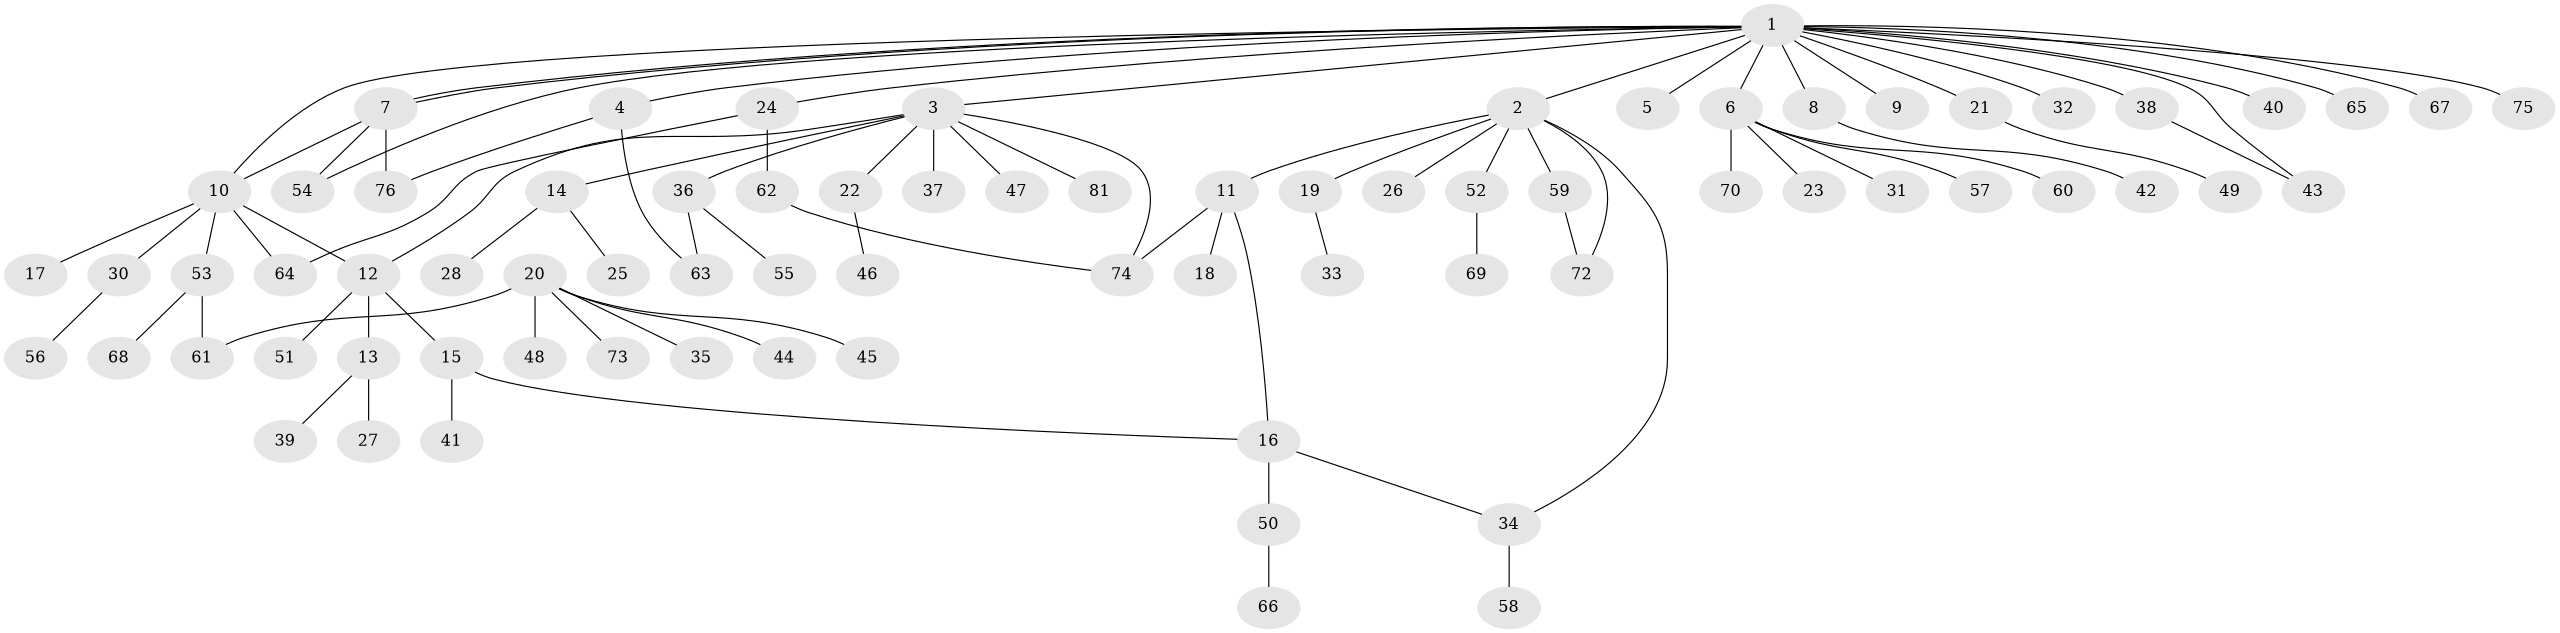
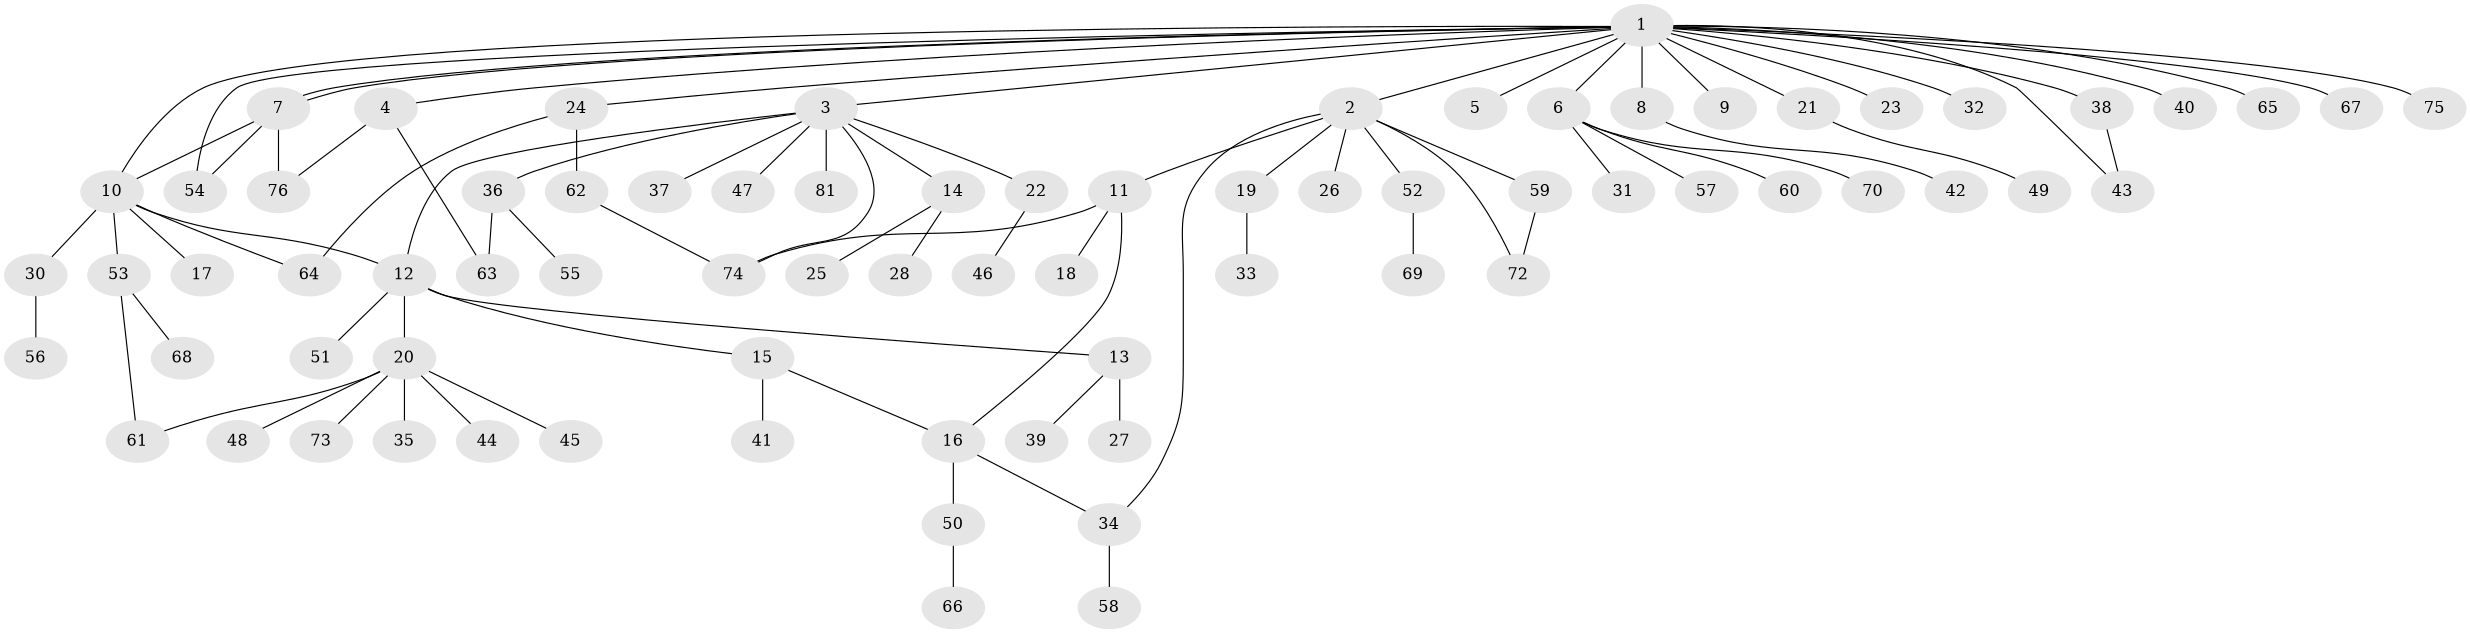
edge "6" -- "23": now "1" -- "23"
edge "12" -- "20": added
